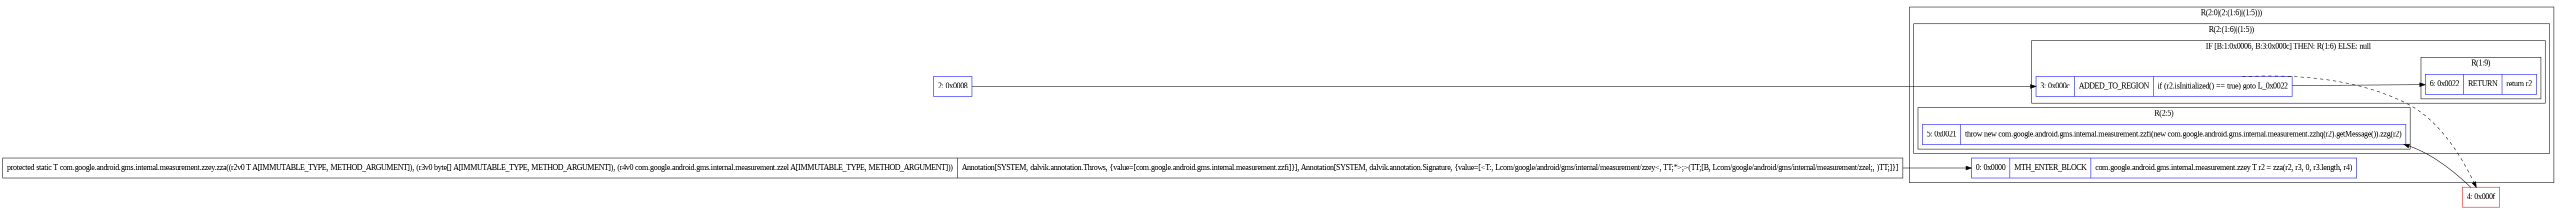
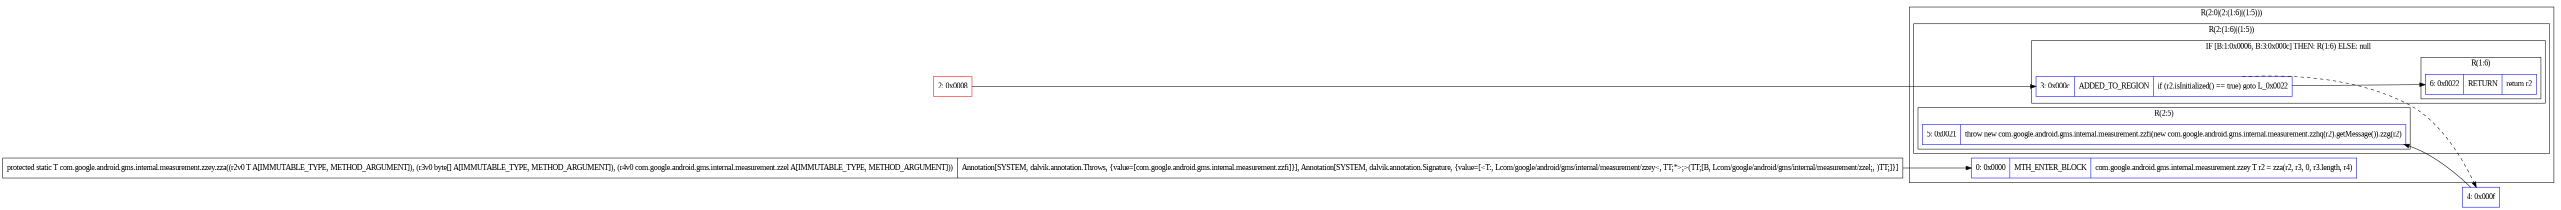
cluster "R(1:9)": label "R(1:9)" -> "R(1:6)"
node "2: 0x0008": color blue -> red
node "4: 0x000f": color red -> blue
